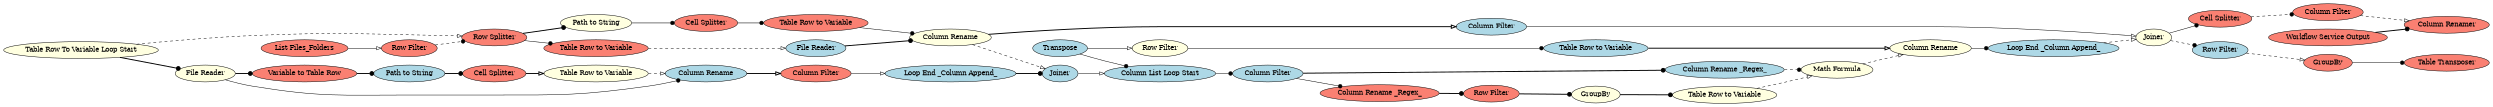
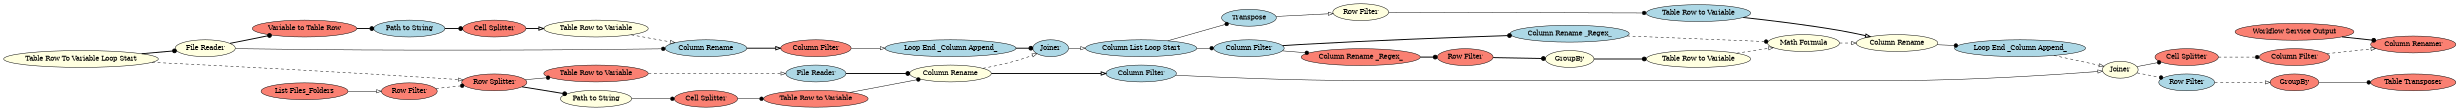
edge "Transpose" -> "Column List Loop Start": reversed
